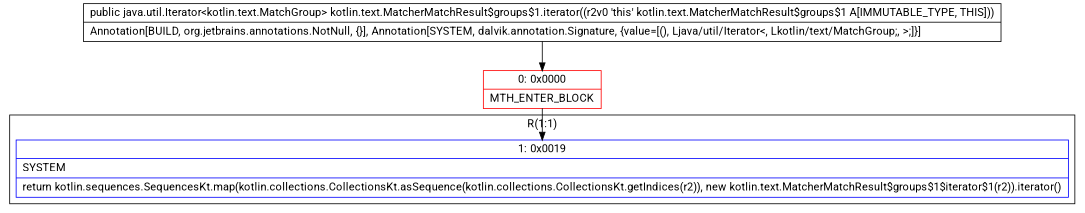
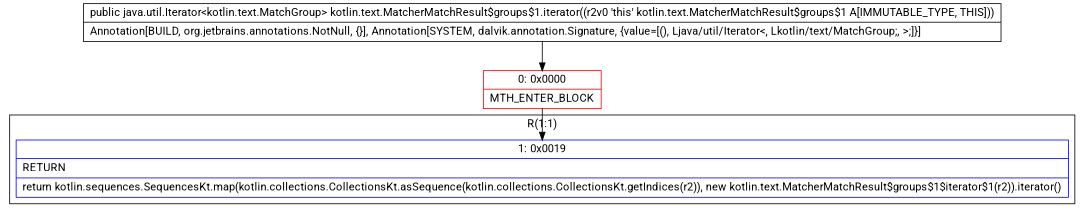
node "1: 0x0019": text "SYSTEM" -> "RETURN"
